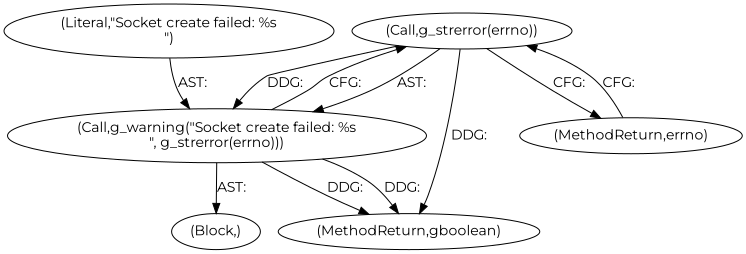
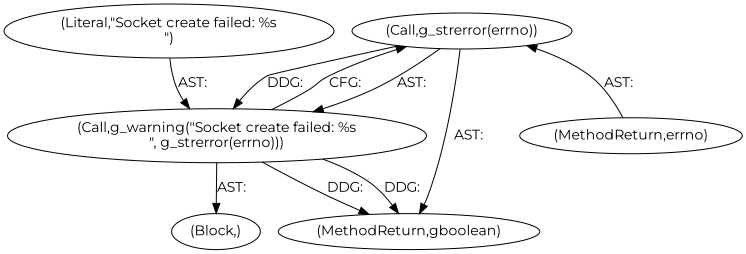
edge "(Call,g_strerror(errno))" -> "(MethodReturn,errno)": removed, label "CFG:"
edge "(MethodReturn,errno)" -> "(Call,g_strerror(errno))": label "CFG: " -> "AST: "
edge "(Call,g_strerror(errno))" -> "(MethodReturn,gboolean)": label "DDG: " -> "AST: "
